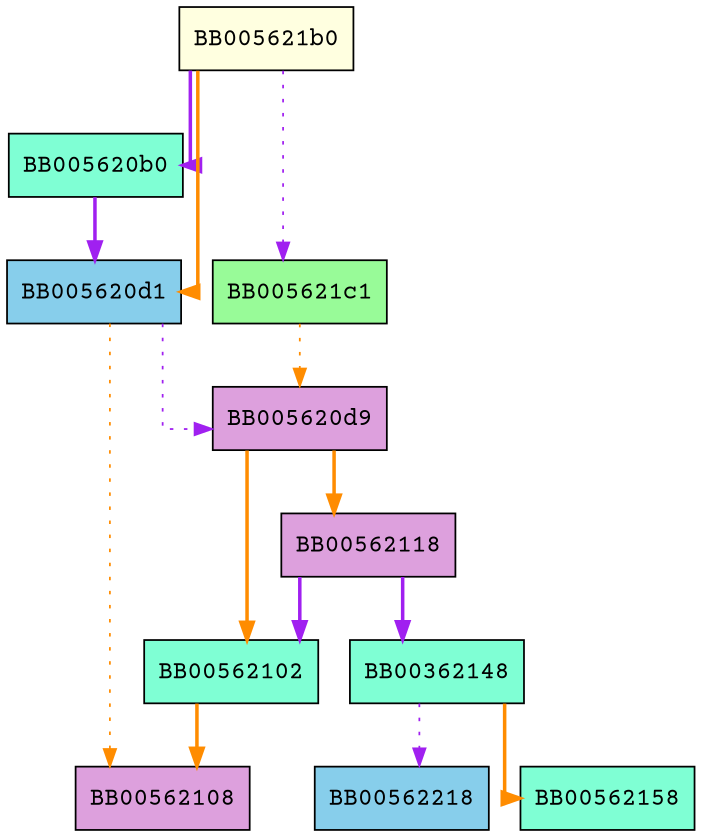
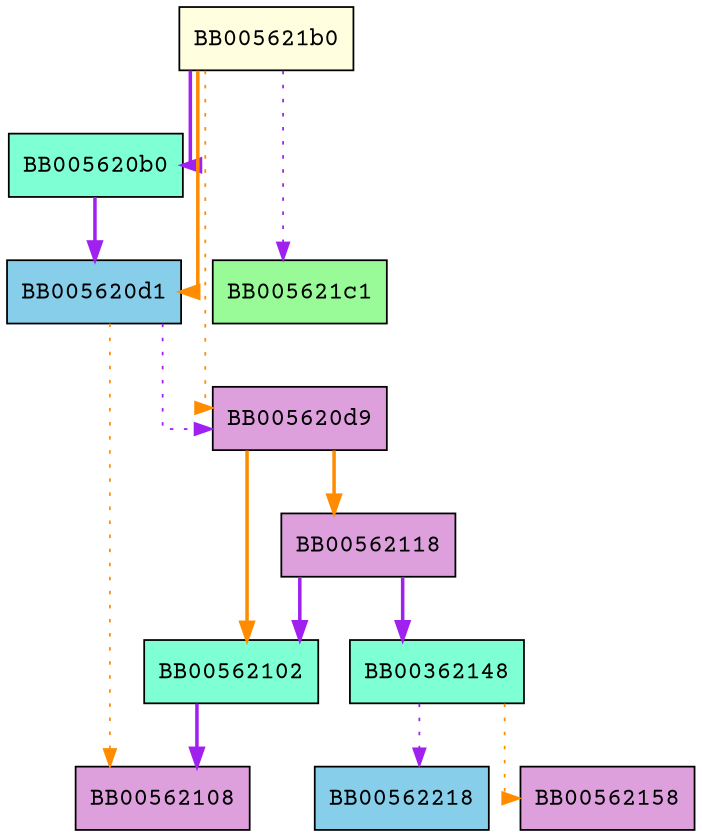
edge "BB005621c1" -> "BB005620d9": now "BB005621b0" -> "BB005620d9"
edge "BB00562102" -> "BB00562108": color darkorange -> purple
edge "BB00362148" -> "BB00562158": style bold -> dotted
node "BB00562158": fillcolor aquamarine -> plum
